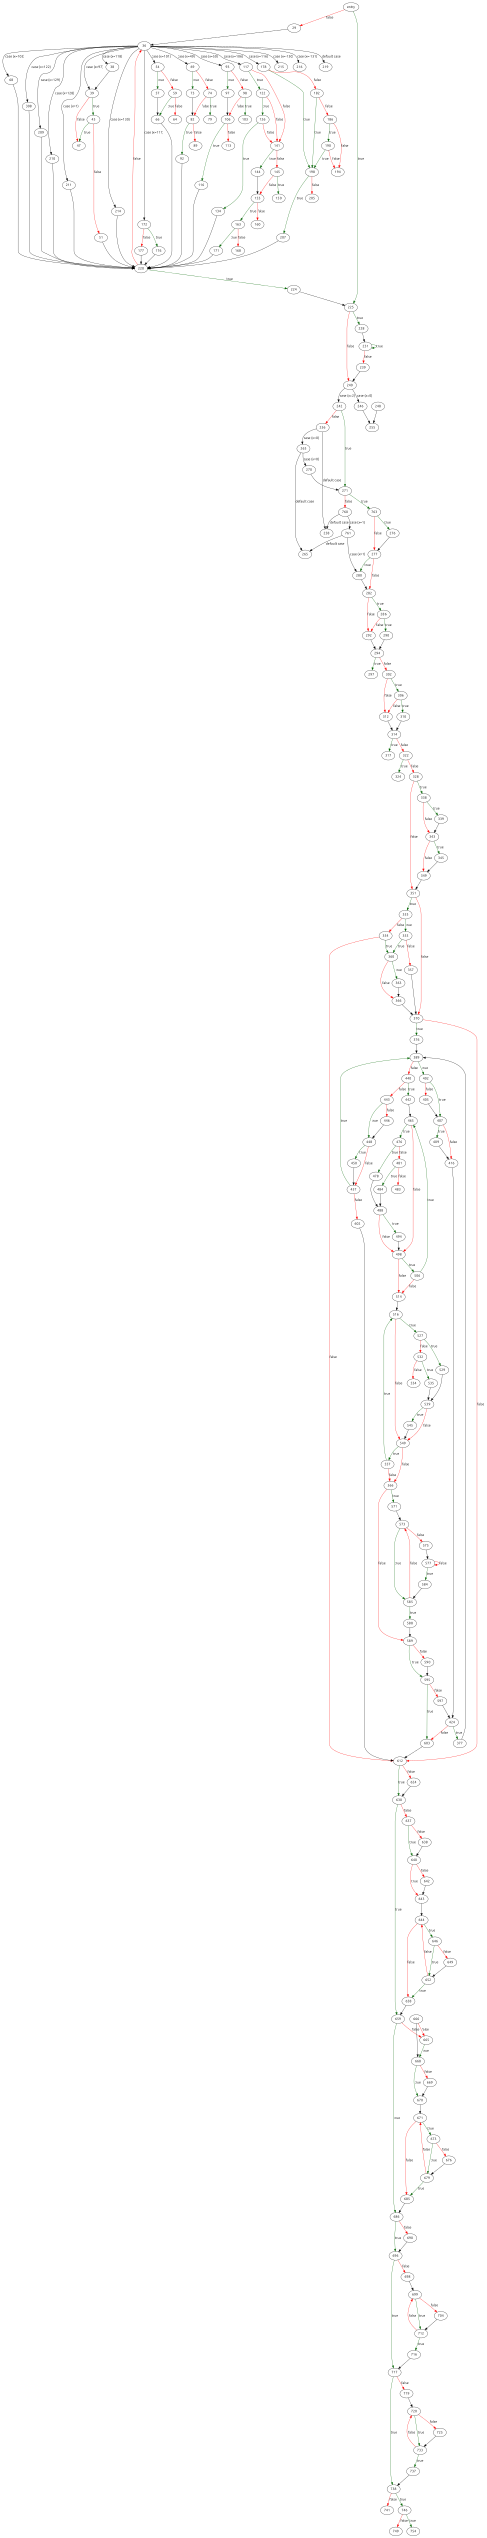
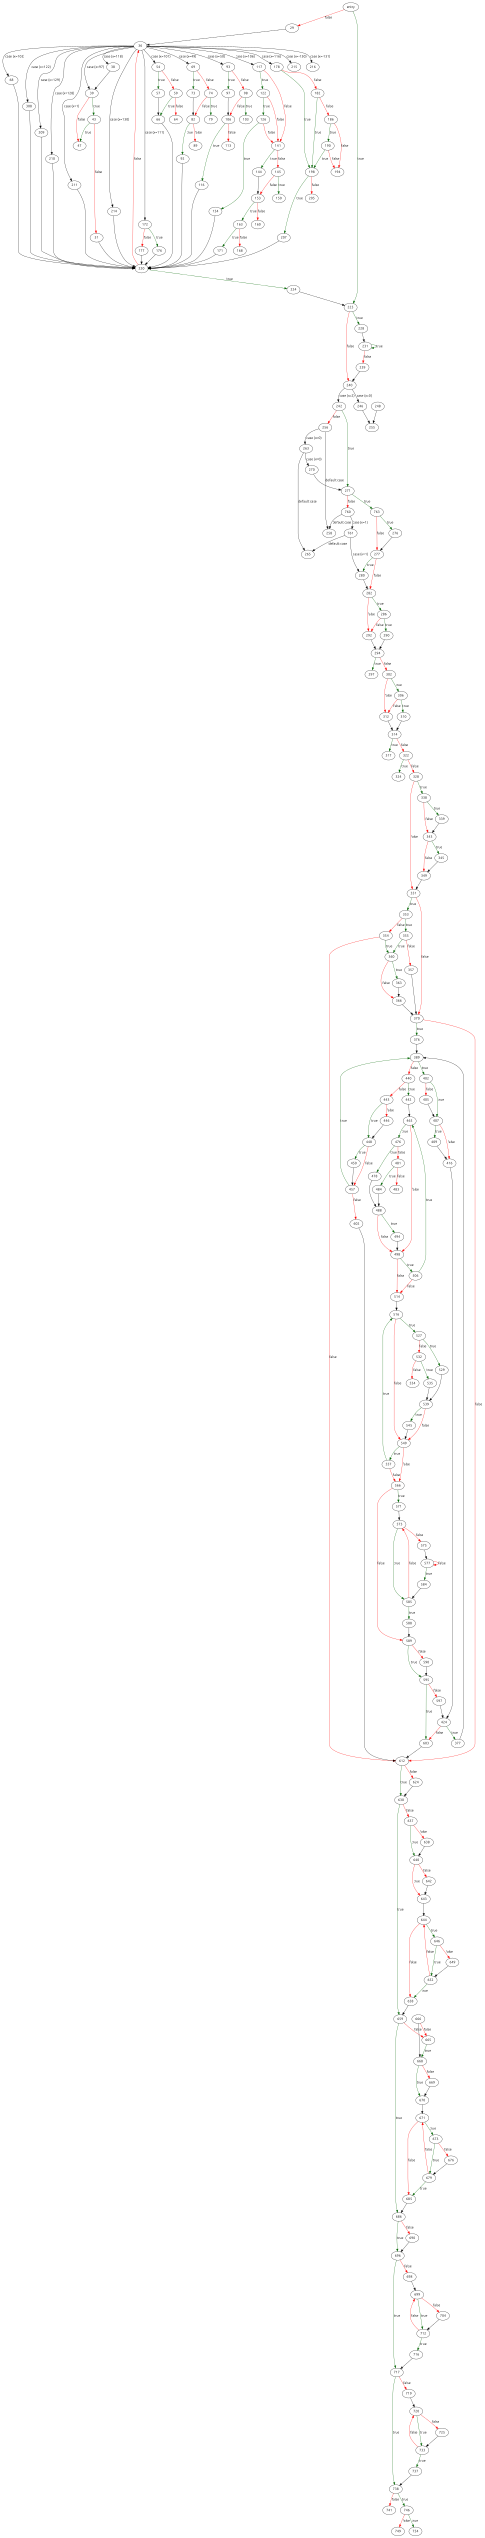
node "219": removed
